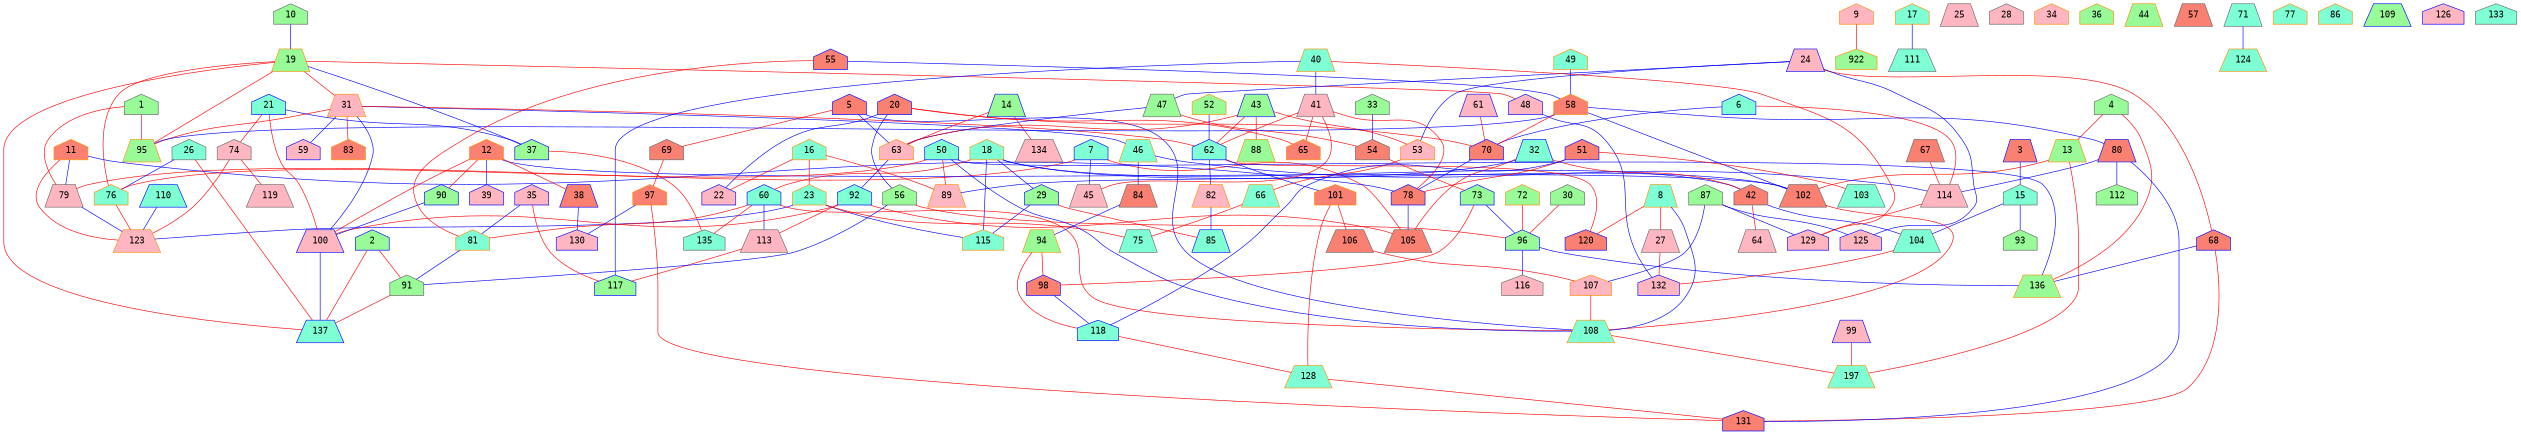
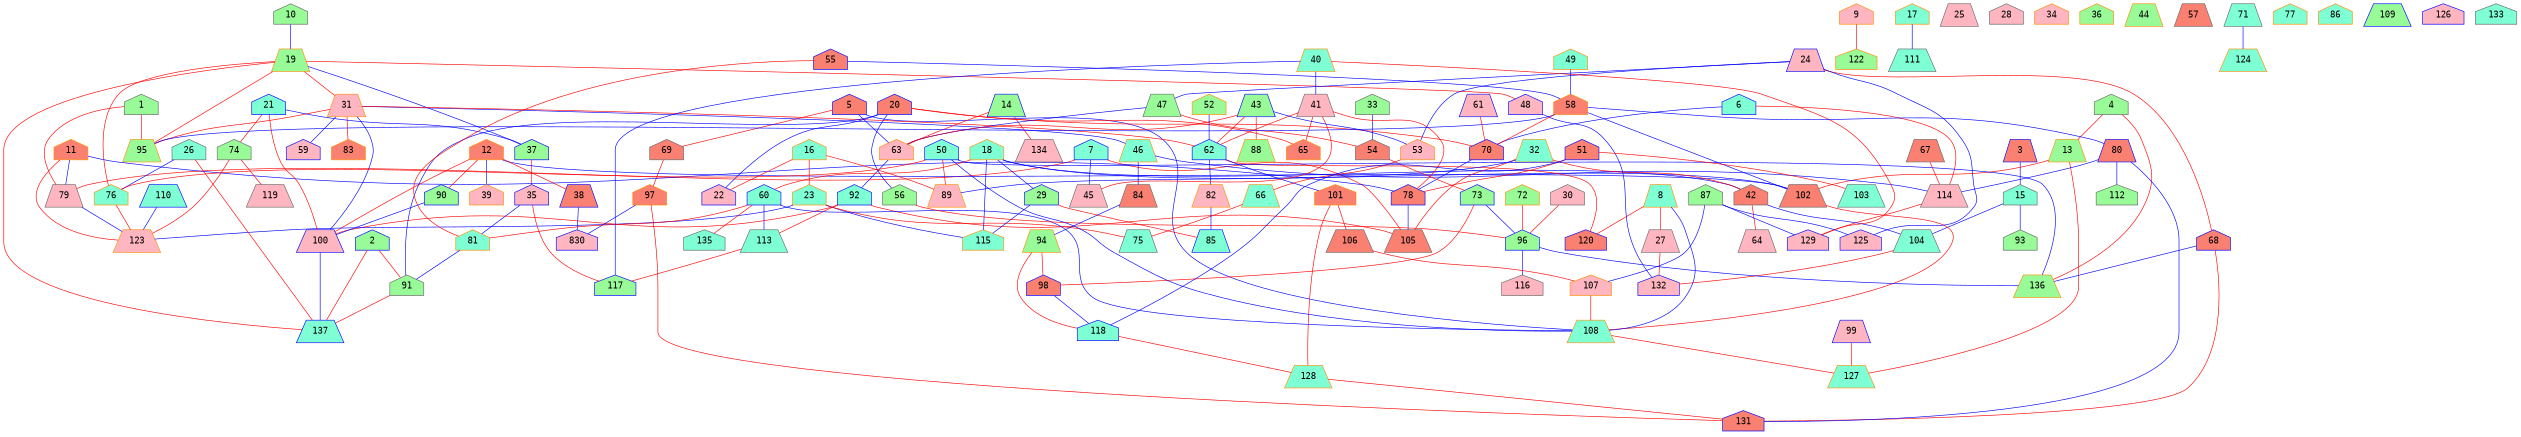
node "922": label "922" -> "122"
edge "43" -- "53": color red -> blue
node "74": fillcolor lightpink -> palegreen
node "32": color blue -> darkorange
edge "37" -- "135": now "37" -- "35"
node "39": color blue -> darkorange
node "30": fillcolor palegreen -> lightpink
node "130": label "130" -> "830"
node "113": fillcolor lightpink -> aquamarine
edge "56" -- "91": now "20" -- "91"
edge "60" -- "108": color red -> blue
node "197": label "197" -> "127"
